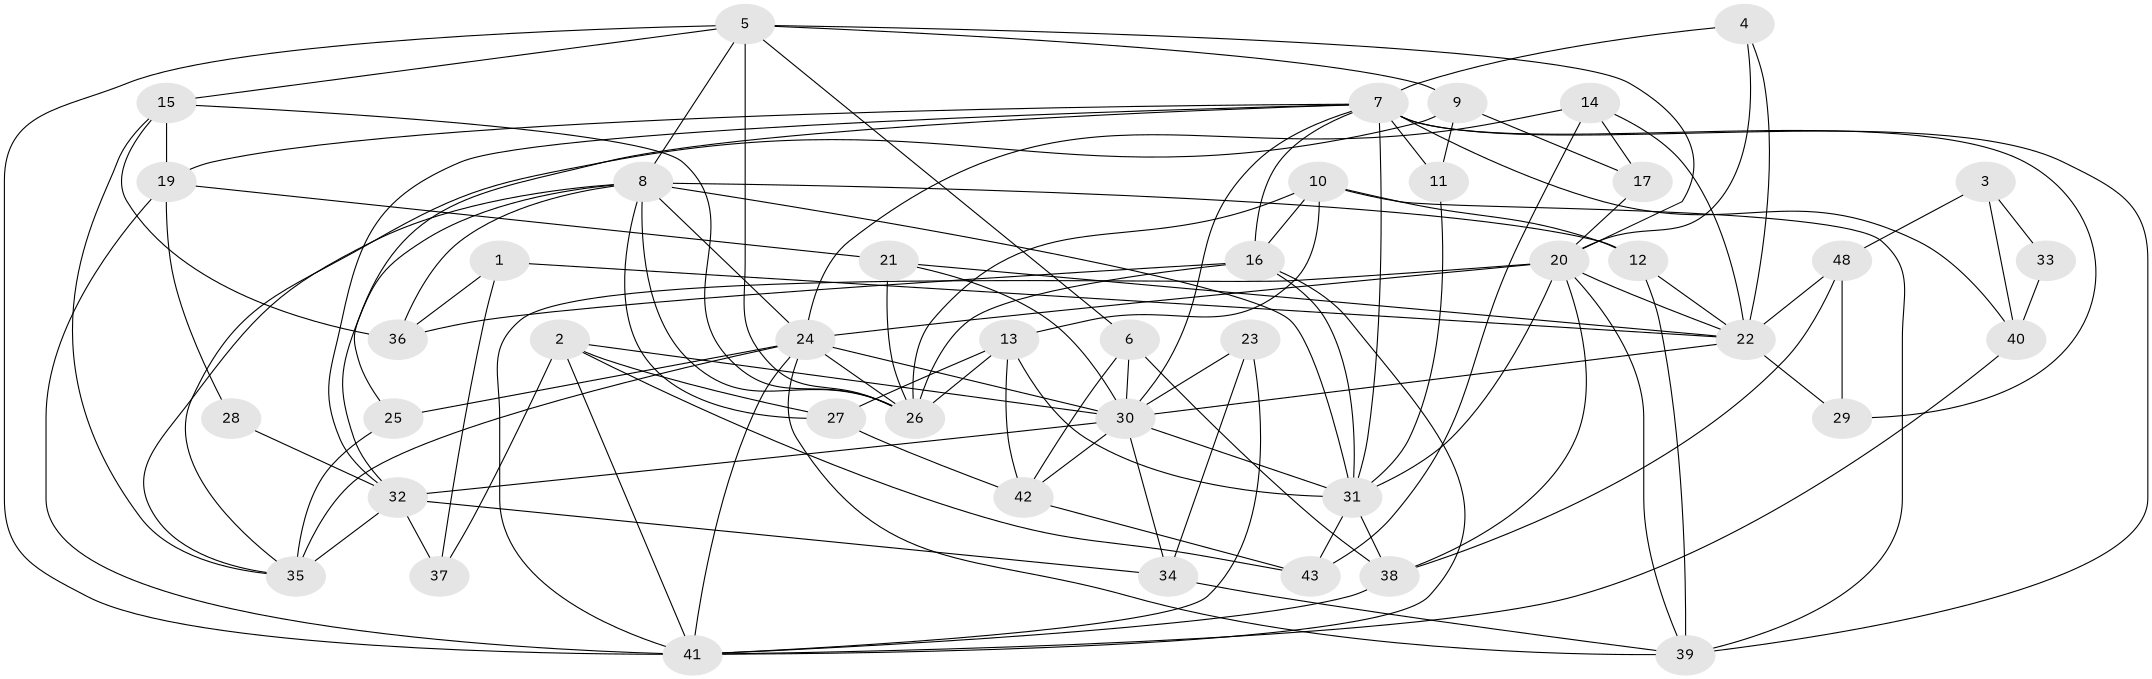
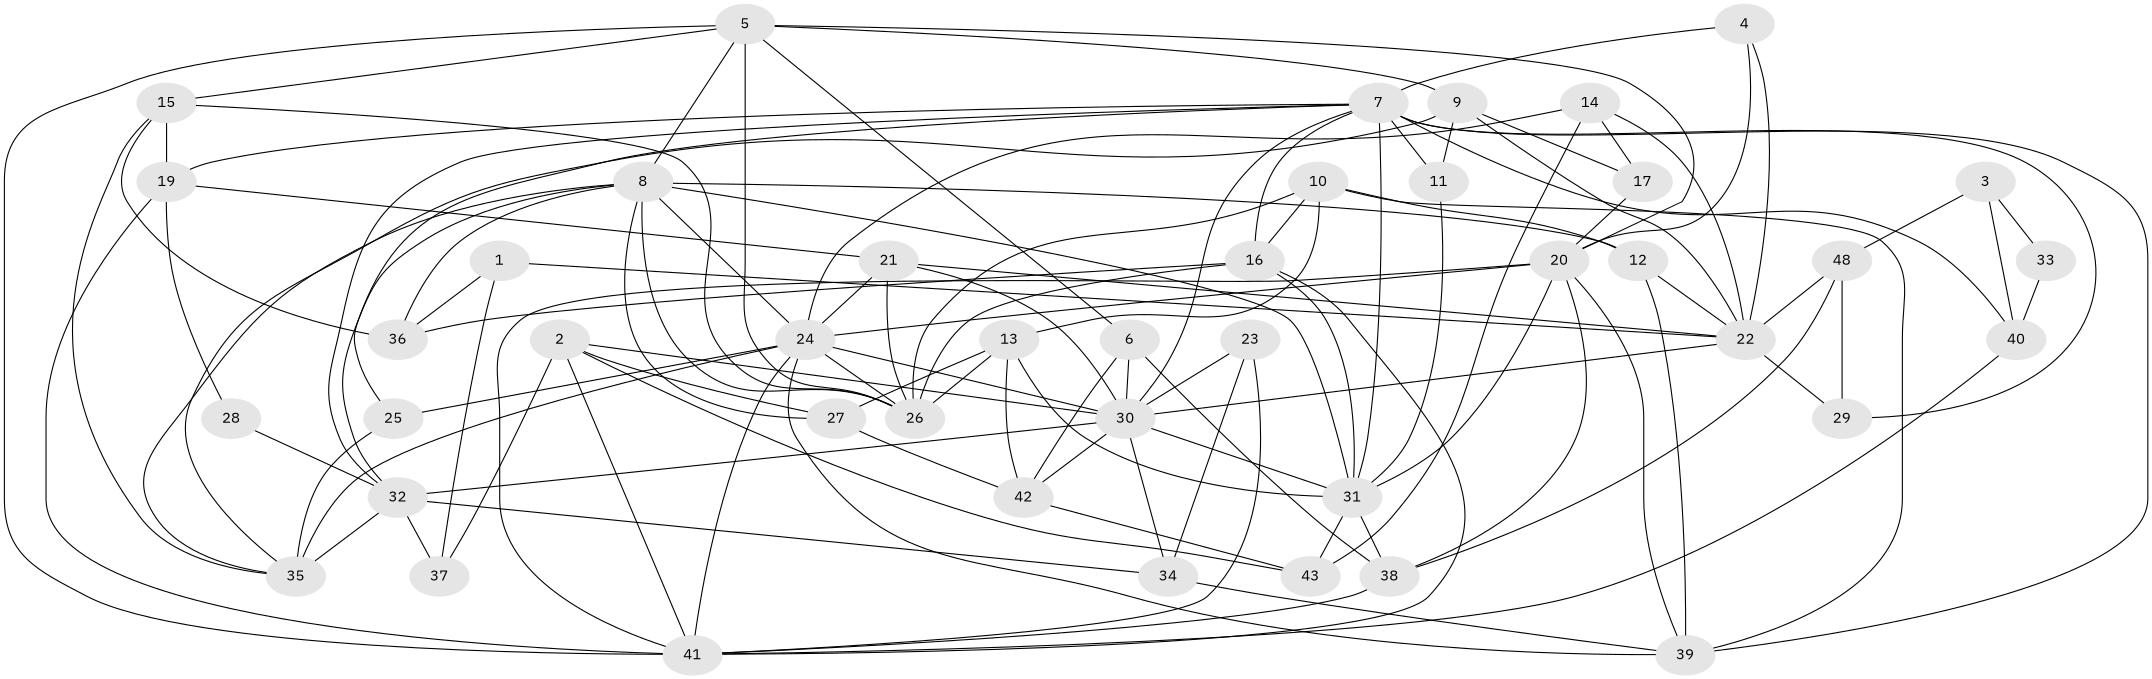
edge "20" -- "22": now "9" -- "22"
edge "21" -- "24": added
